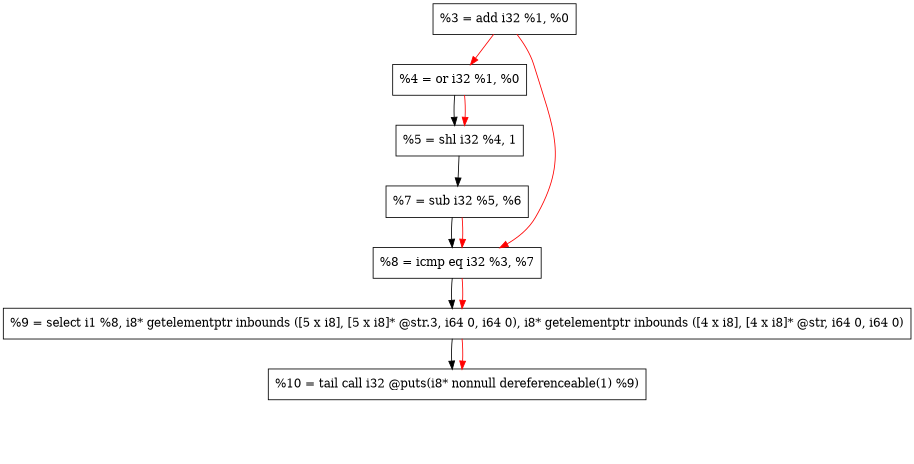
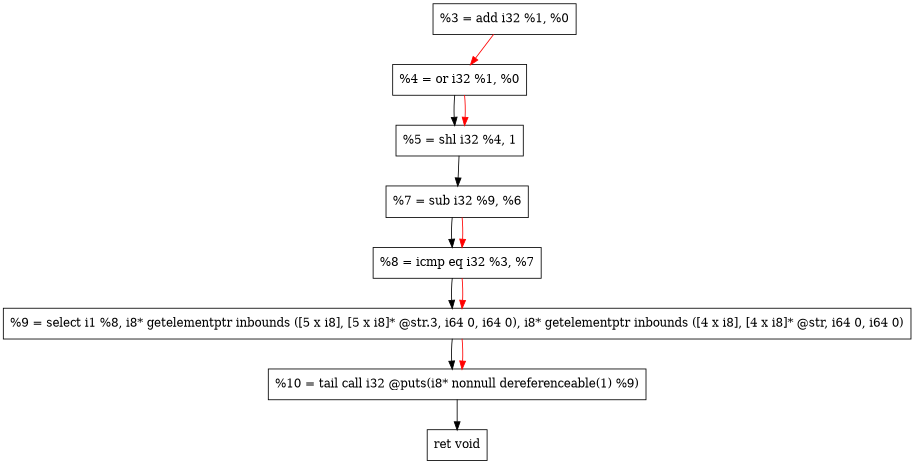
edge "%3 = add i32 %1, %0" -> "%8 = icmp eq i32 %3, %7": removed
node "%7 = sub i32 %5, %6": label "%7 = sub i32 %5, %6" -> "%7 = sub i32 %9, %6"
node "ret void": added
